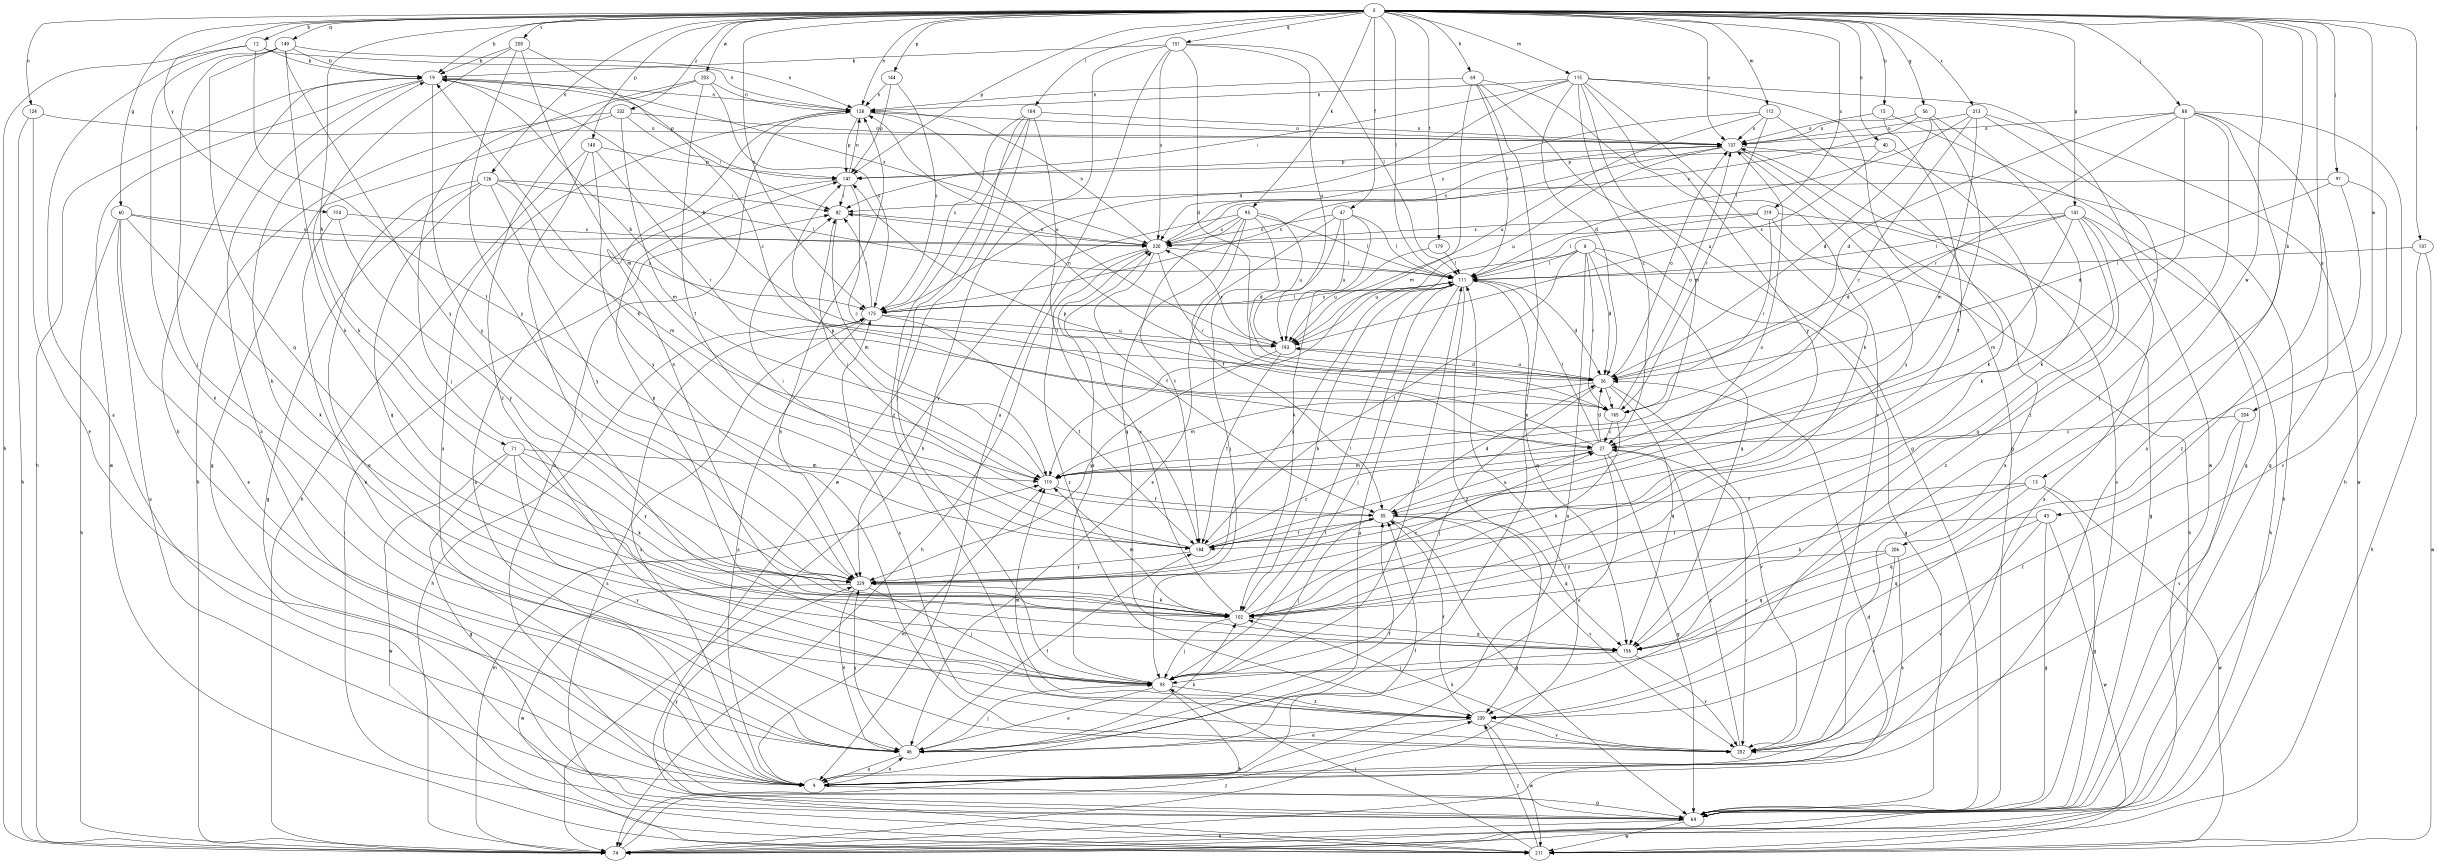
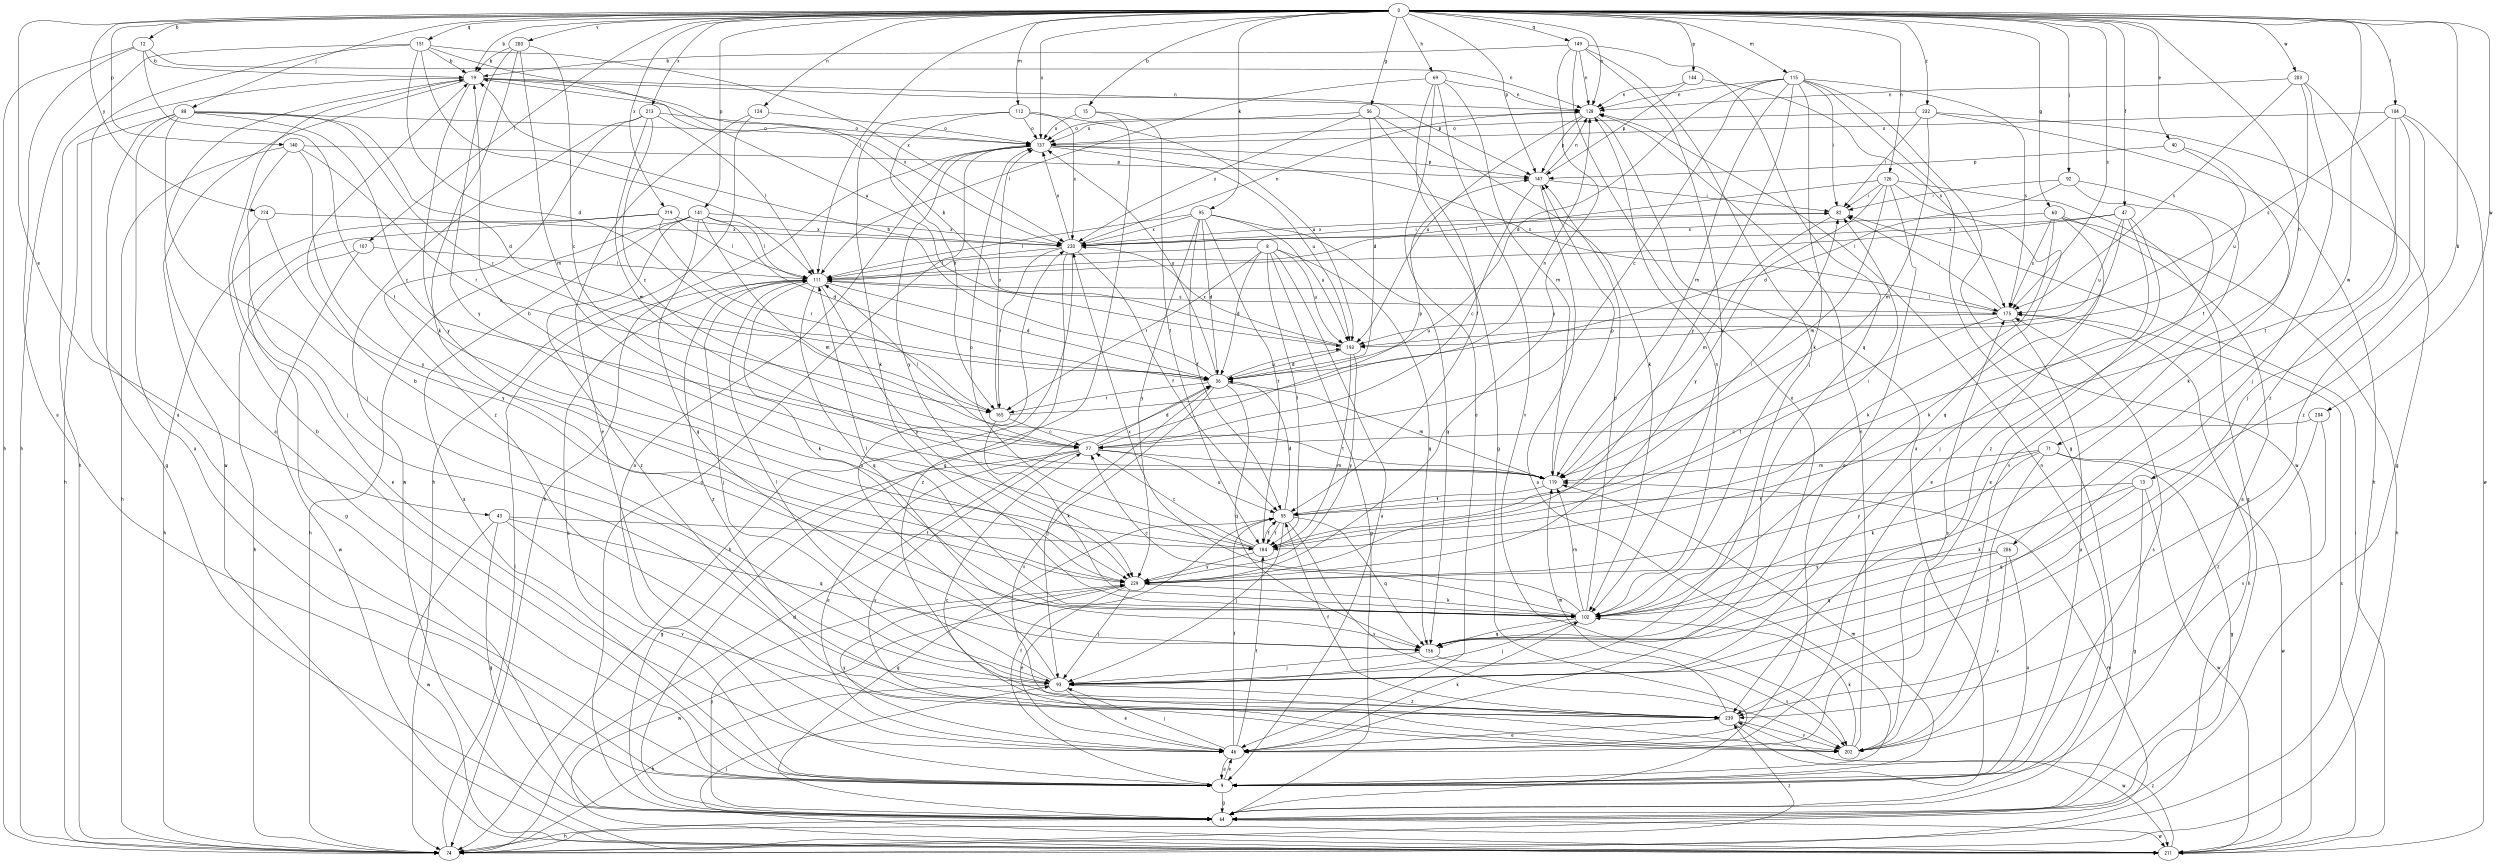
node "179": removed
